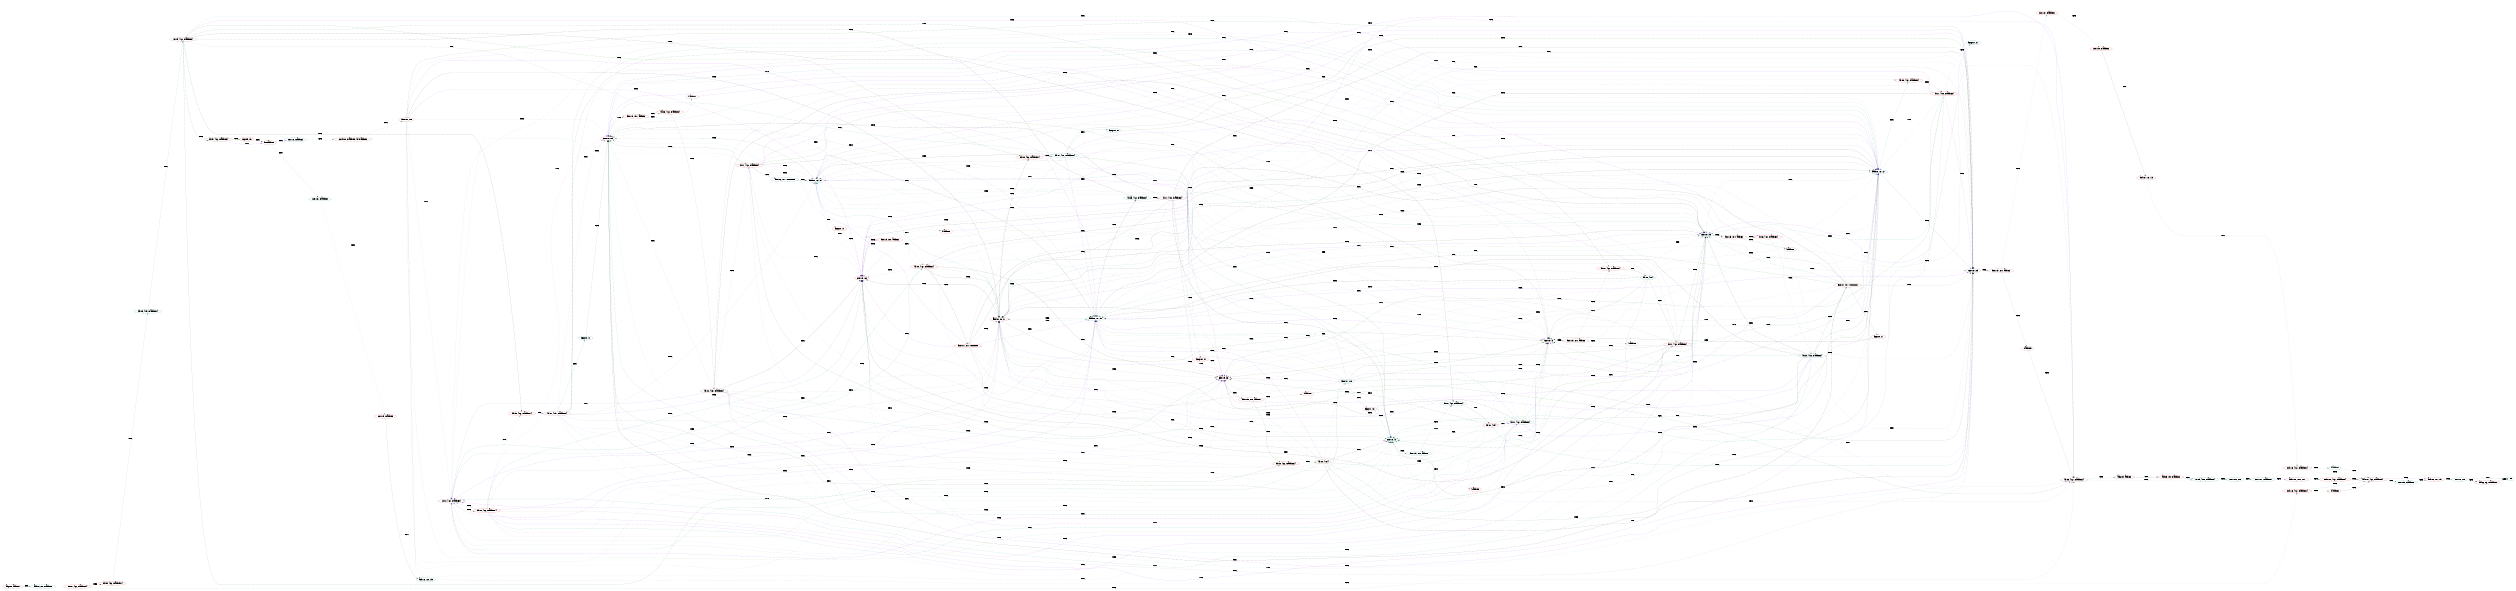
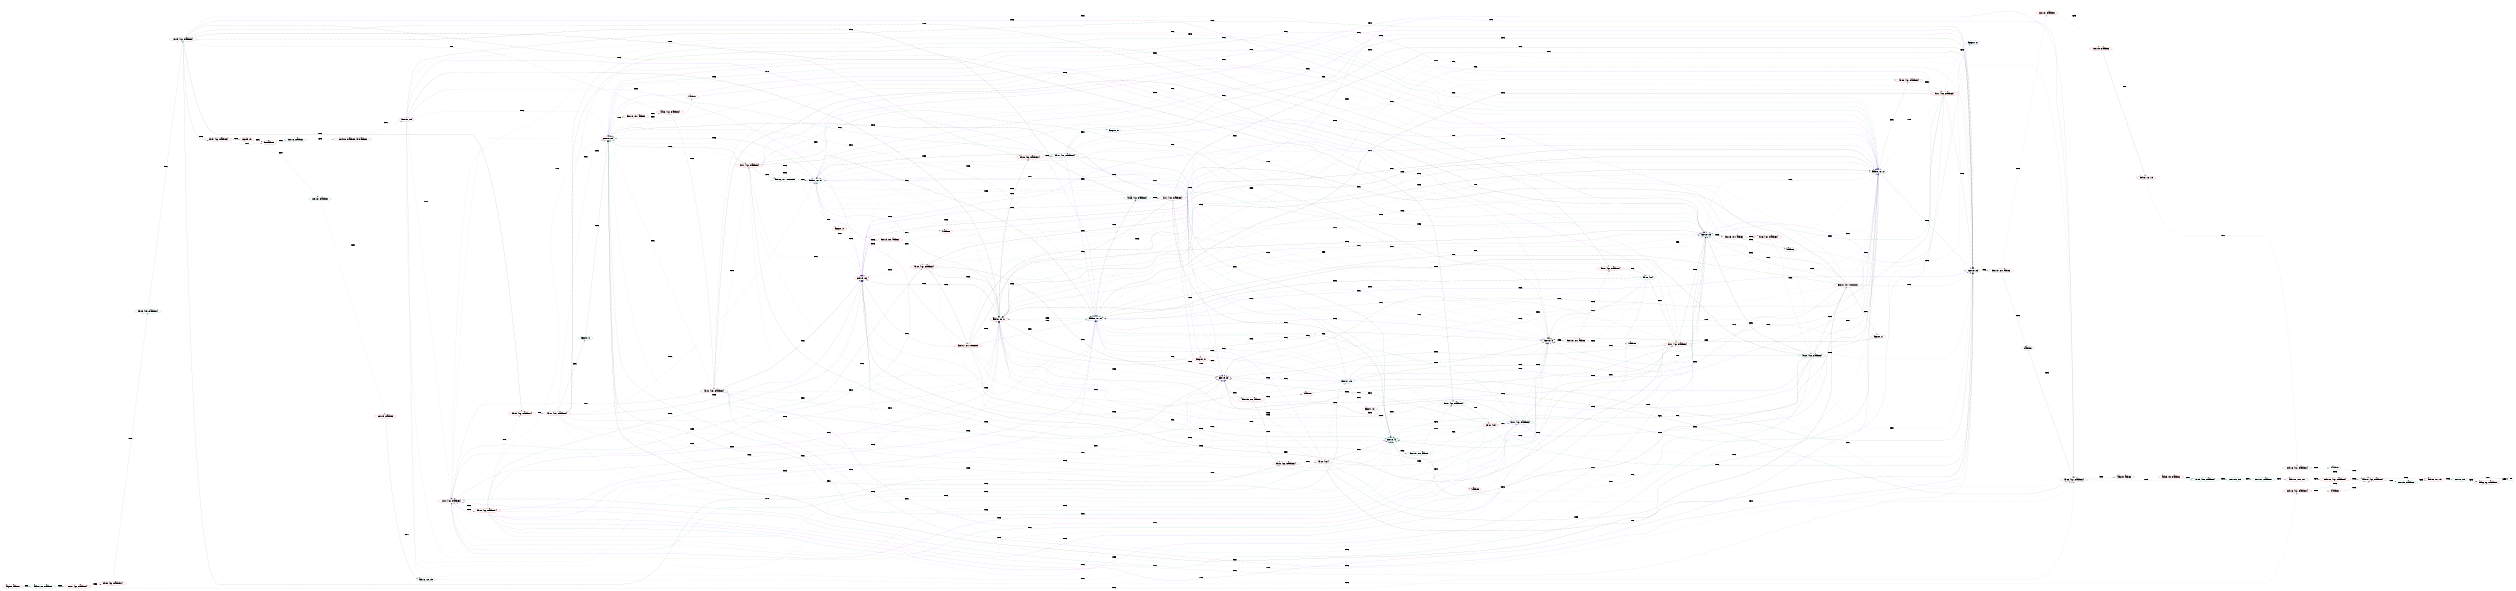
edge "fmov s0 , w8" -> "cset w8 , mi": reversed
edge "adrp x9 , address" -> "add x9 , x9 , # address": removed, label "CFG"
edge "add x8 , x8 , # address" -> "str x0 , [ sp , # address ]": added, label "CFG"
